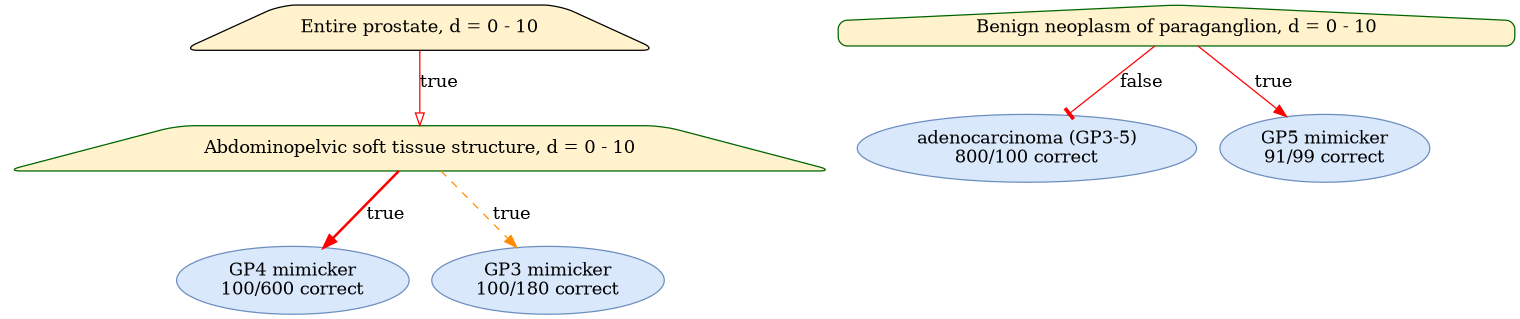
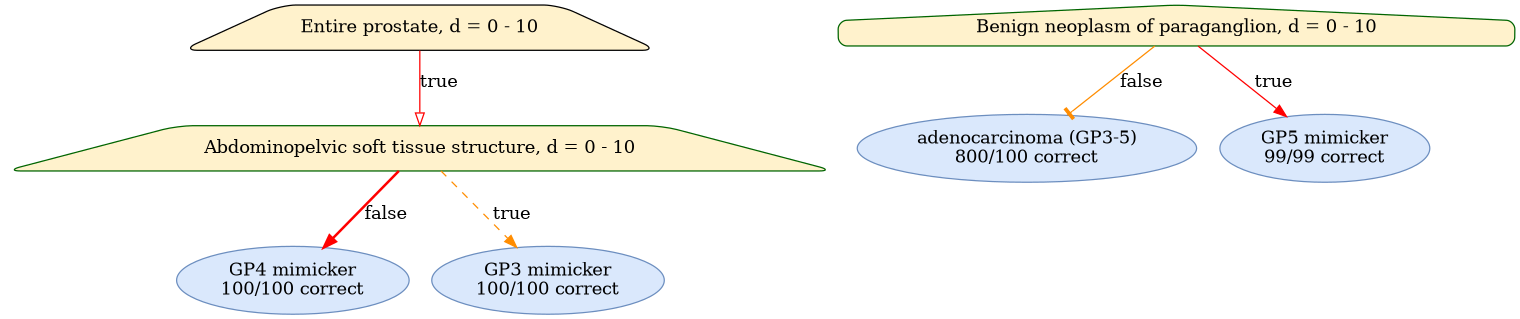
edge "Benign neoplasm of paraganglion, d = 0 - 10" -> "adenocarcinoma (GP3-5)": color red -> darkorange
node "GP5 mimicker": text "91/99 correct" -> "99/99 correct"
edge "Abdominopelvic soft tissue structure, d = 0 - 10" -> "GP4 mimicker": label "true" -> "false"
node "GP4 mimicker": text "100/600 correct" -> "100/100 correct"
node "GP3 mimicker": text "100/180 correct" -> "100/100 correct"
